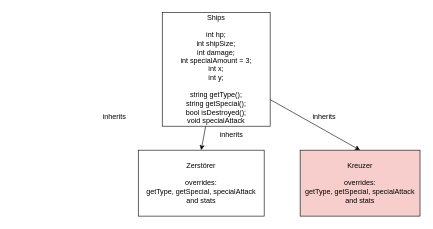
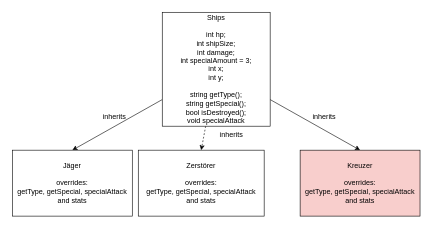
edge "Ships int hp; int shipSize; int damage; int specialAmount = 3; int x; int y; string getType(); string getSpecial(); bool isDestroyed(); void specialAttack" -> "Jäger overrides: getType, getSpecial, specialAttack and stats": added
edge "Ships int hp; int shipSize; int damage; int specialAmount = 3; int x; int y; string getType(); string getSpecial(); bool isDestroyed(); void specialAttack" -> "Zerstörer overrides: getType, getSpecial, specialAttack and stats": style solid -> dashed
node "Jäger overrides: getType, getSpecial, specialAttack and stats": added
